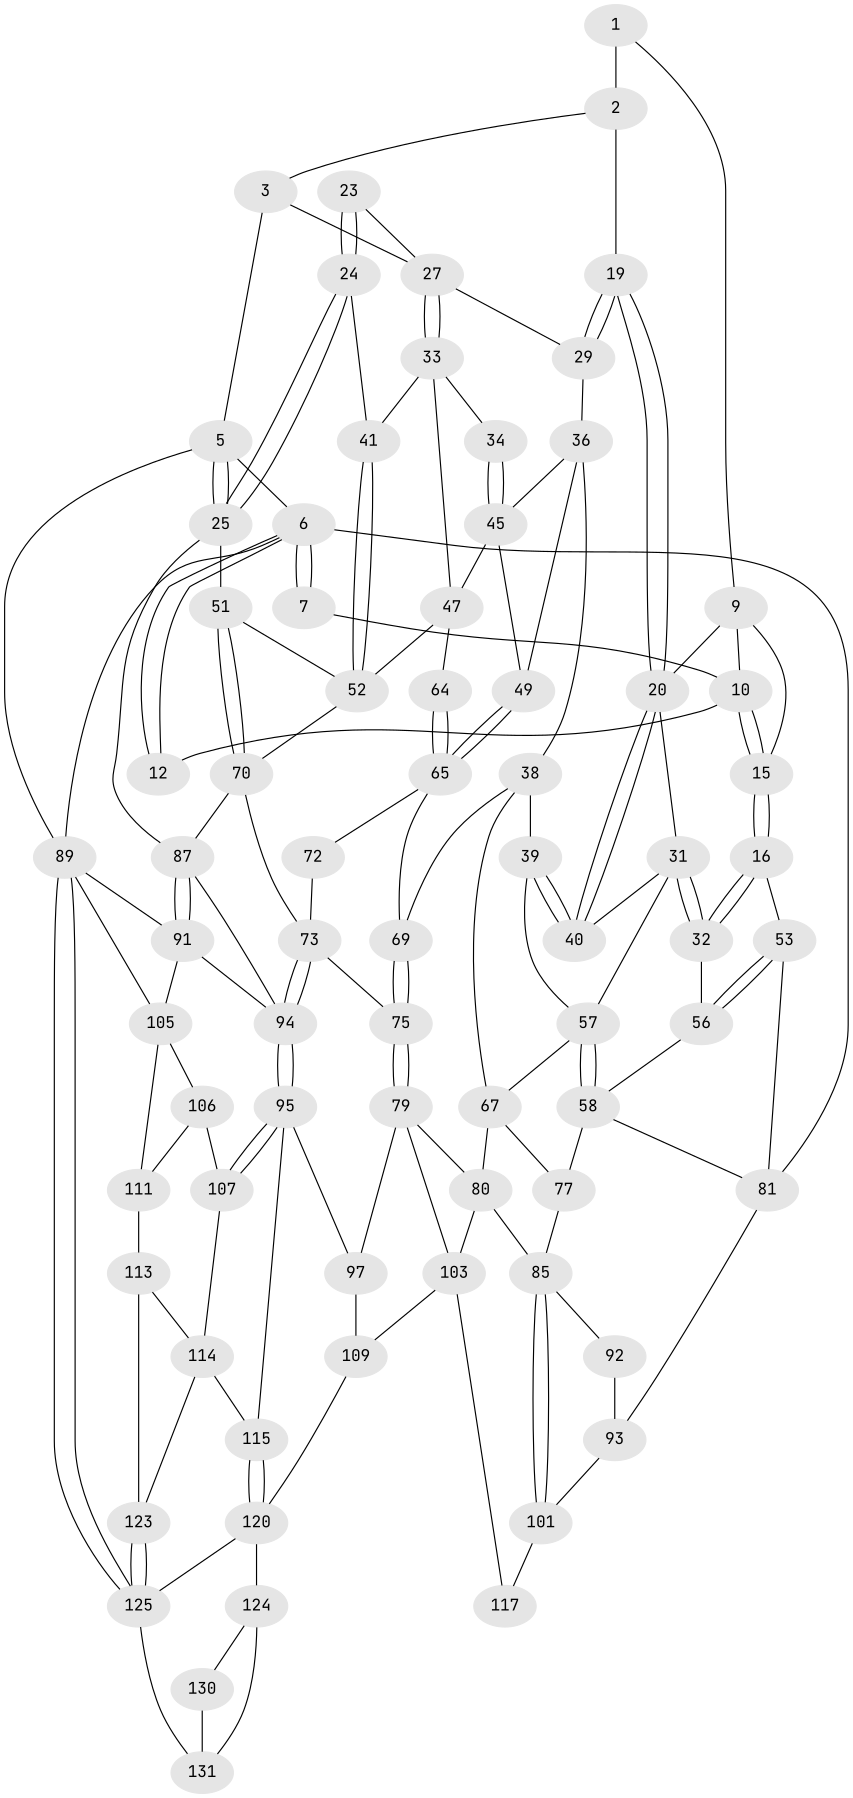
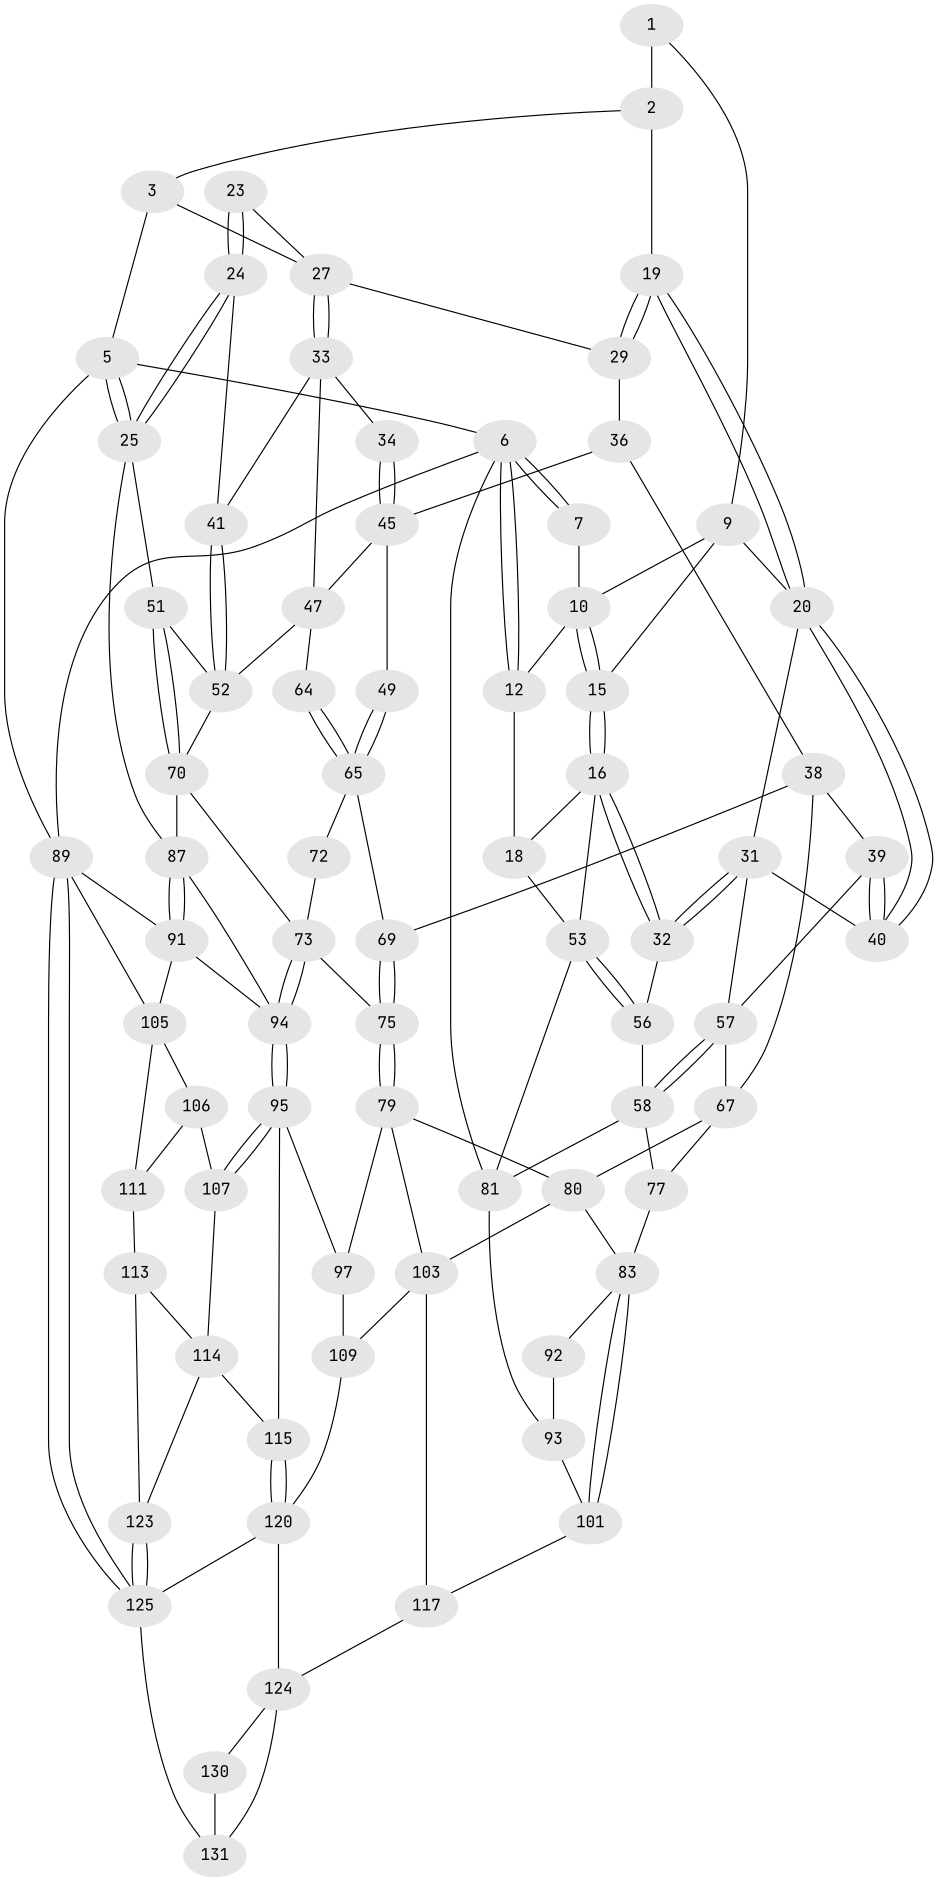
edge "36" -- "49": removed
node "18": added
node "85": label "85" -> "83"
edge "117" -- "124": added
